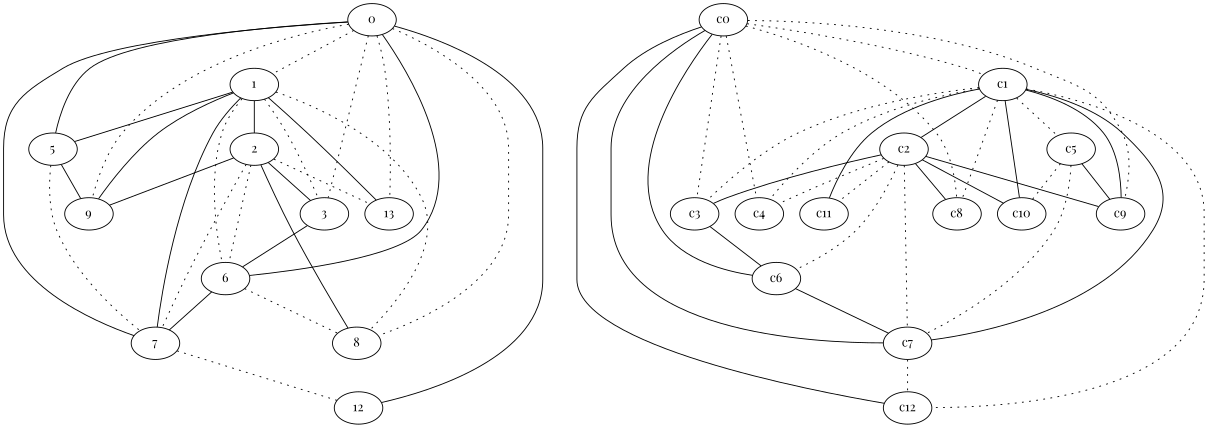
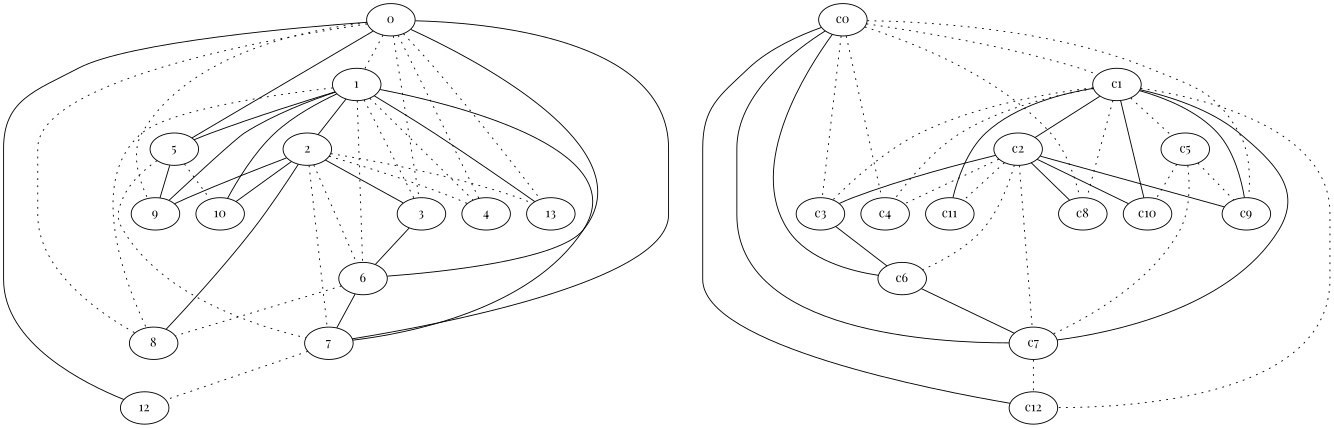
edge "c5" -- "c9": style solid -> dotted
node "10": added
node "4": added
